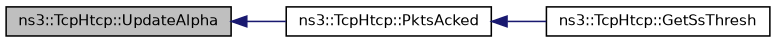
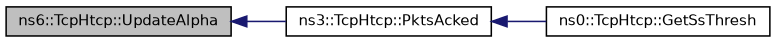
node "ns3::TcpHtcp::UpdateAlpha": label "ns3::TcpHtcp::UpdateAlpha" -> "ns6::TcpHtcp::UpdateAlpha"
node "ns3::TcpHtcp::GetSsThresh": label "ns3::TcpHtcp::GetSsThresh" -> "ns0::TcpHtcp::GetSsThresh"
